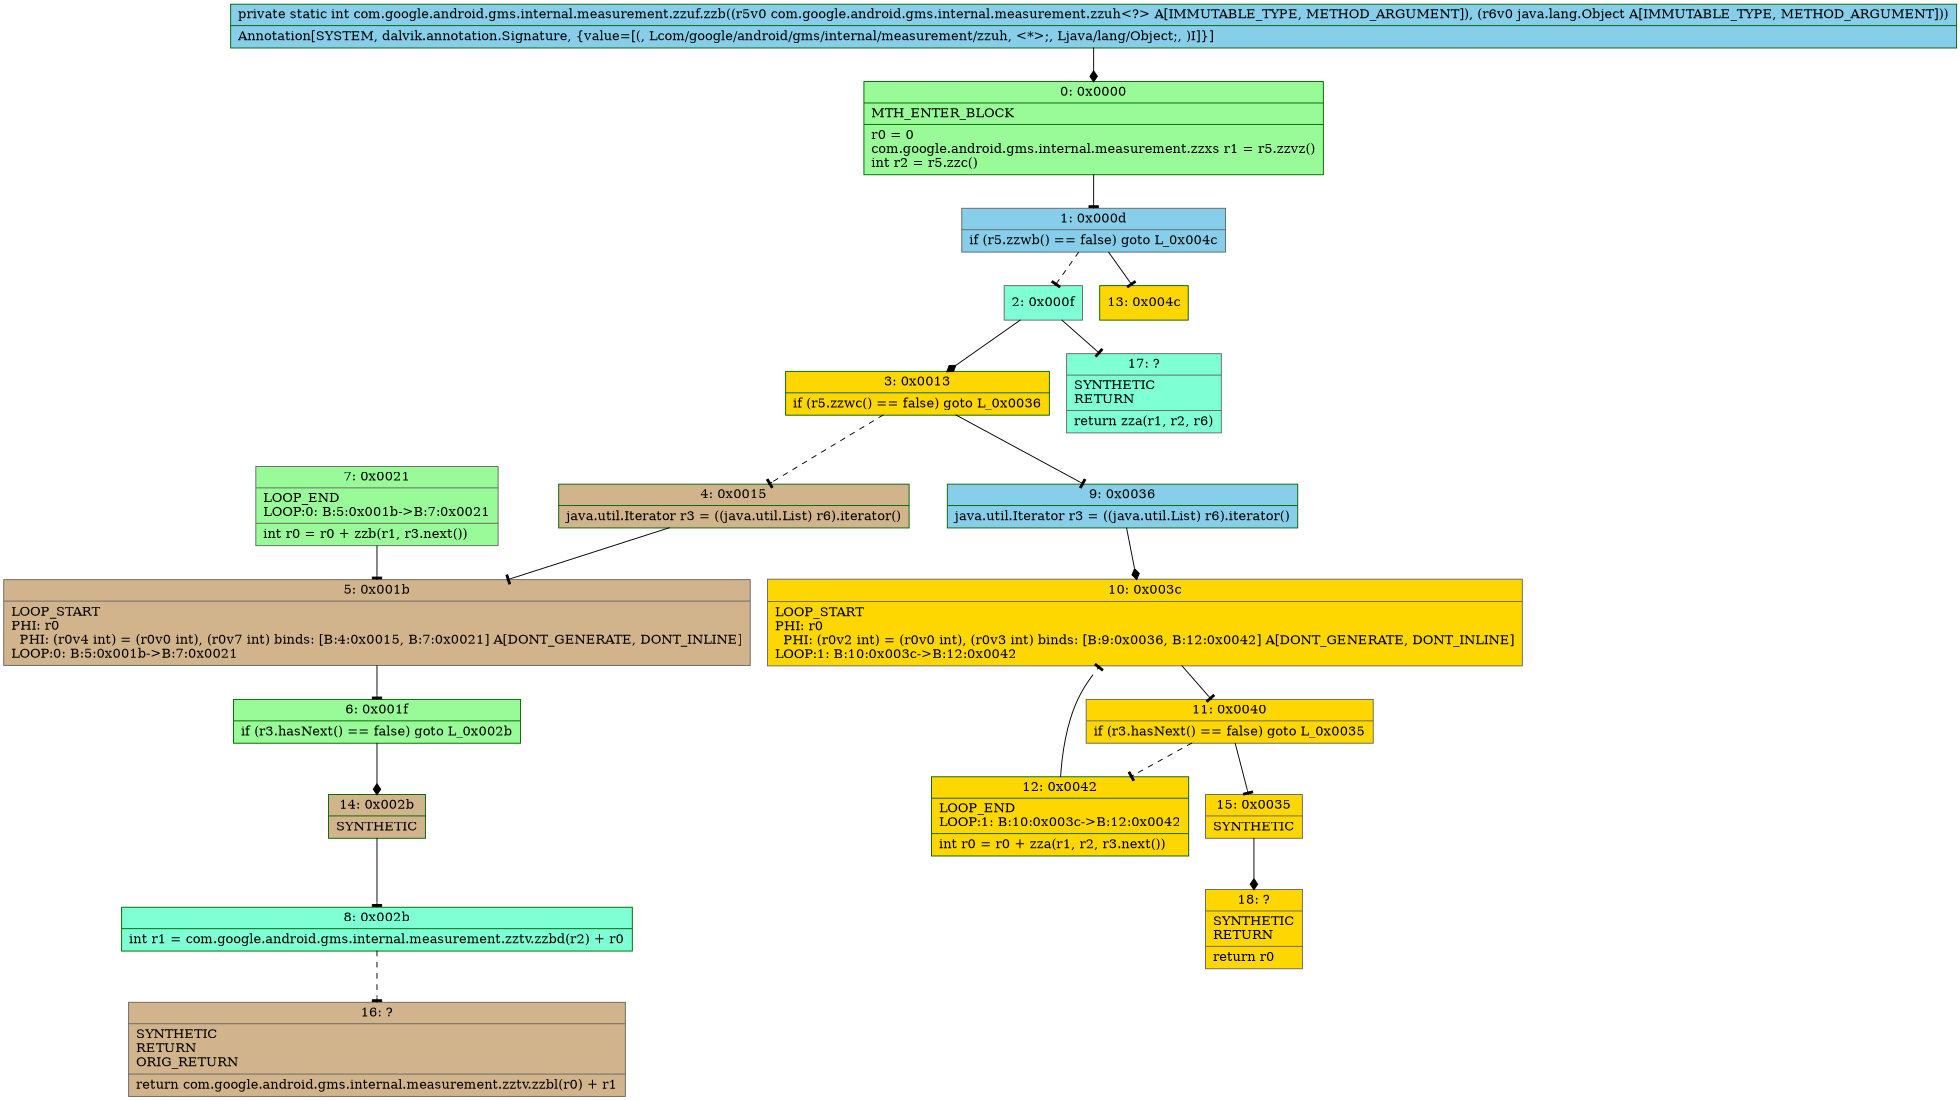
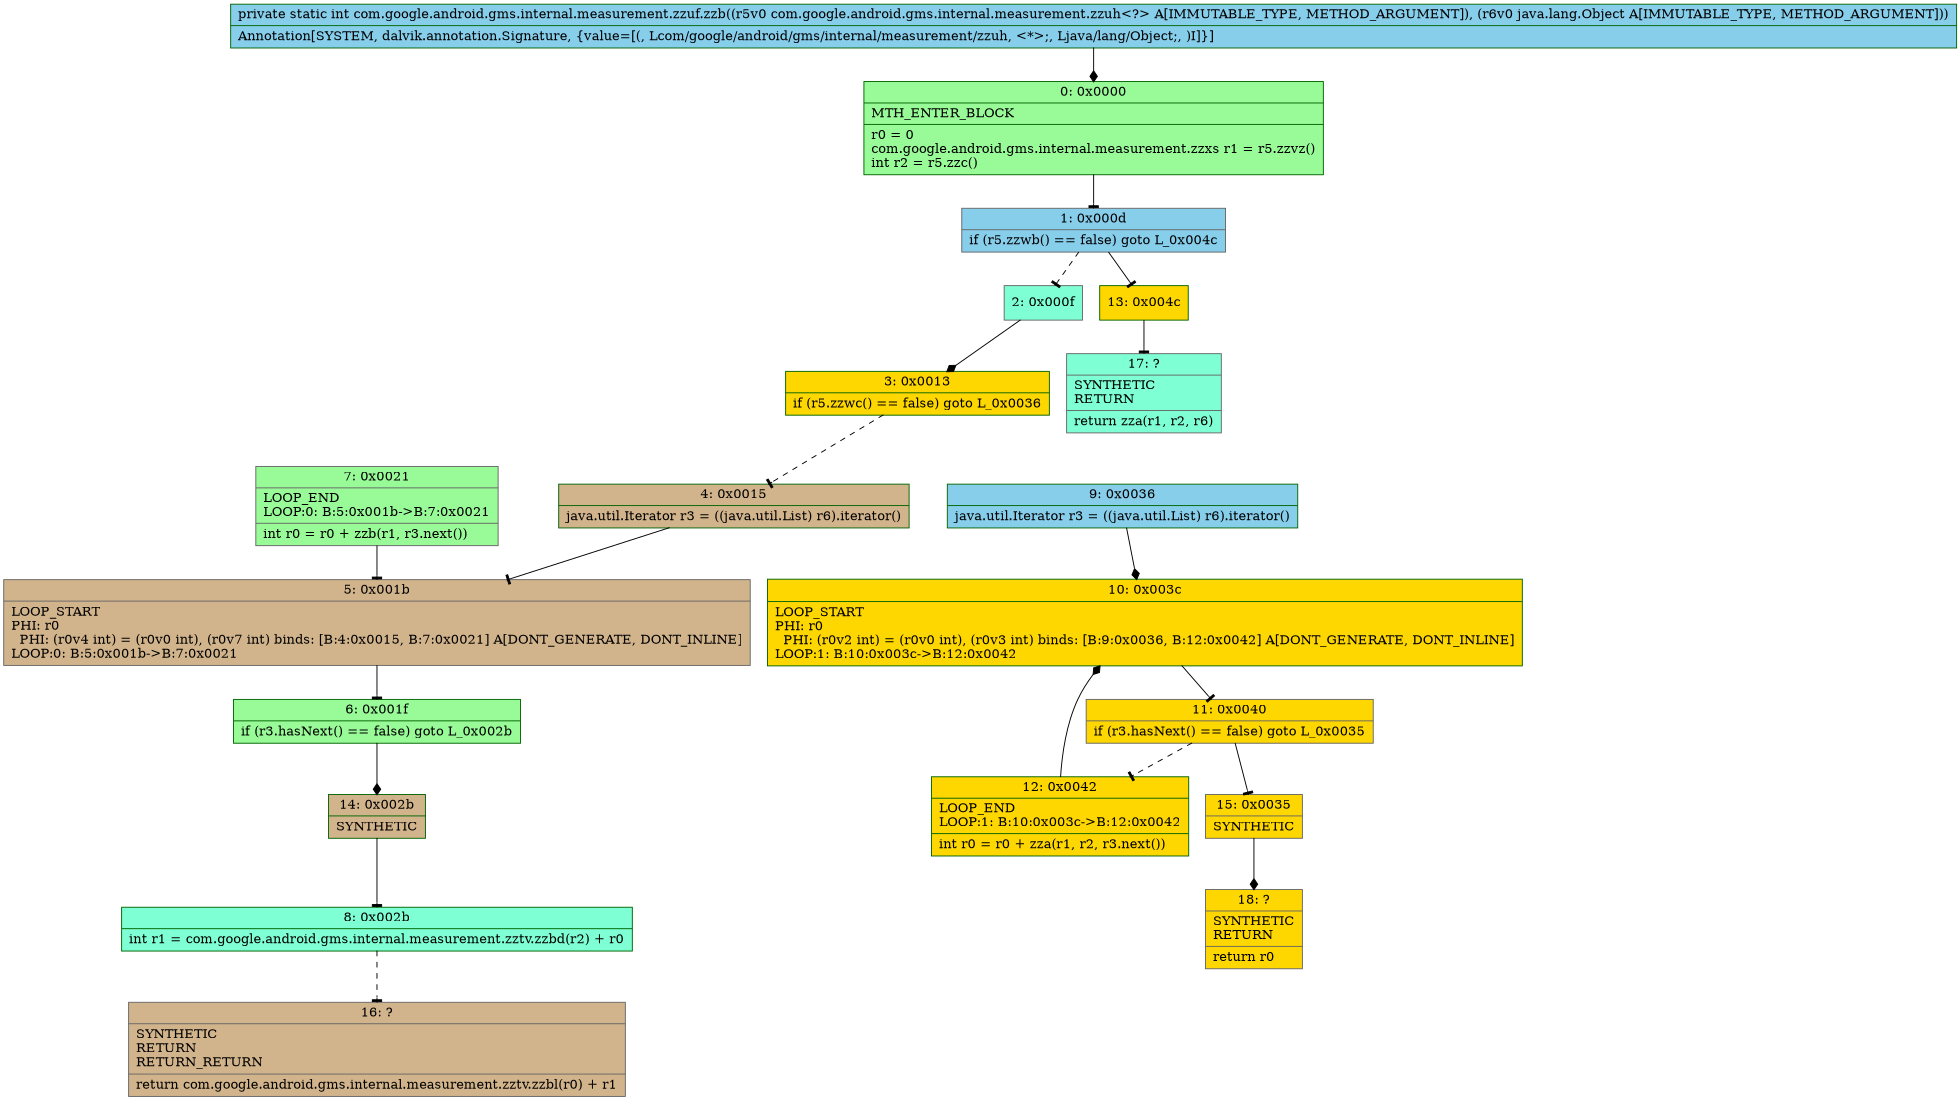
edge "2: 0x000f" -> "17: ?": now "13: 0x004c" -> "17: ?"
edge "3: 0x0013" -> "9: 0x0036": removed
node "10: 0x003c": color gray40 -> darkgreen
edge "12: 0x0042" -> "10: 0x003c": arrowhead tee -> diamond
node "16: ?": text "ORIG_RETURN" -> "RETURN_RETURN"
